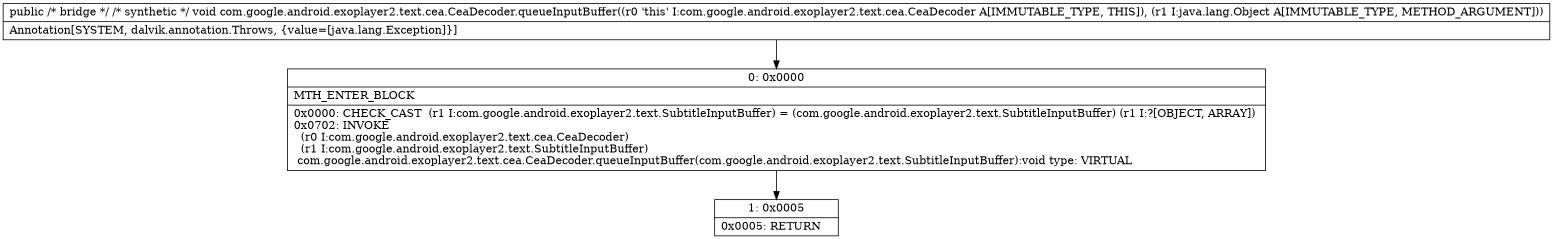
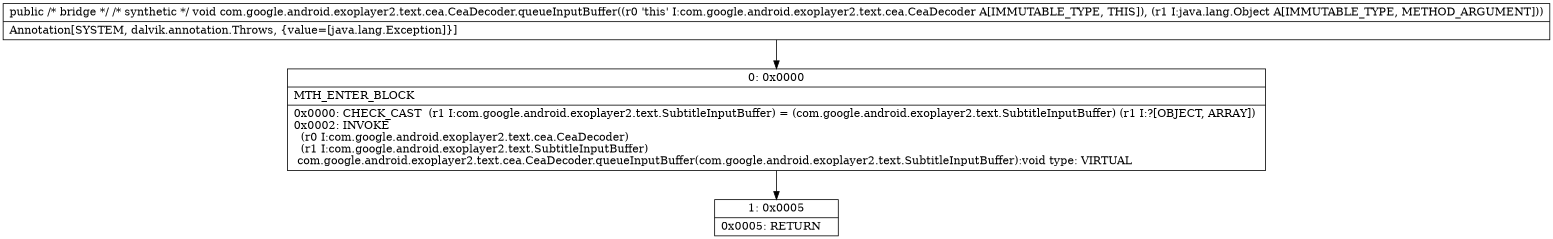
node "0: 0x0000": text "0x0702: INVOKE" -> "0x0002: INVOKE"
